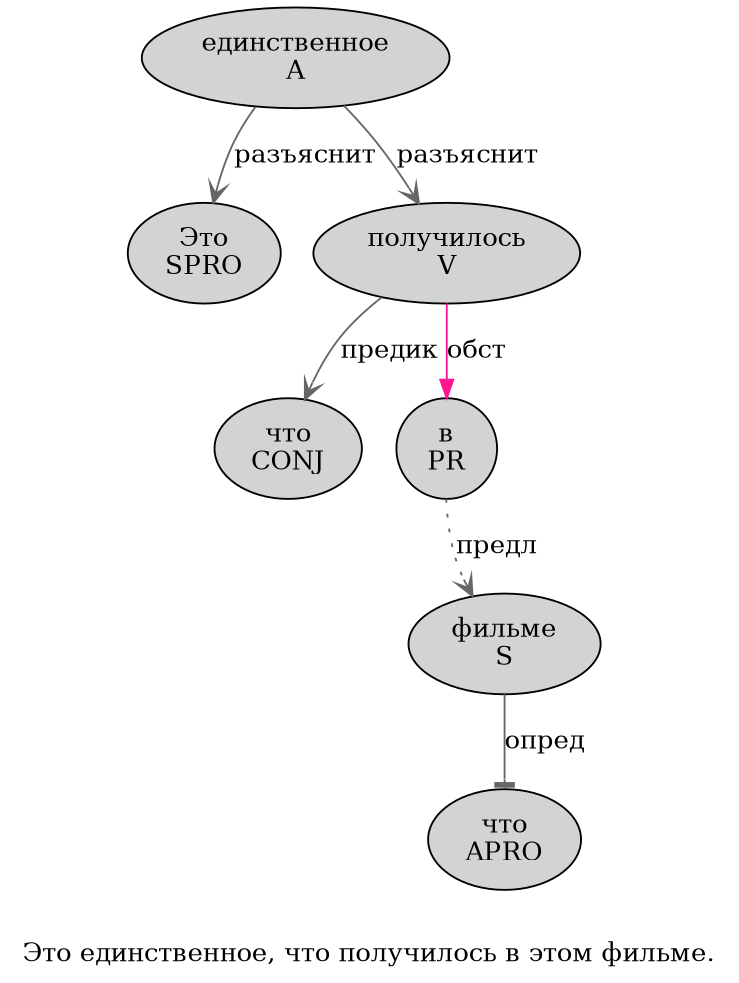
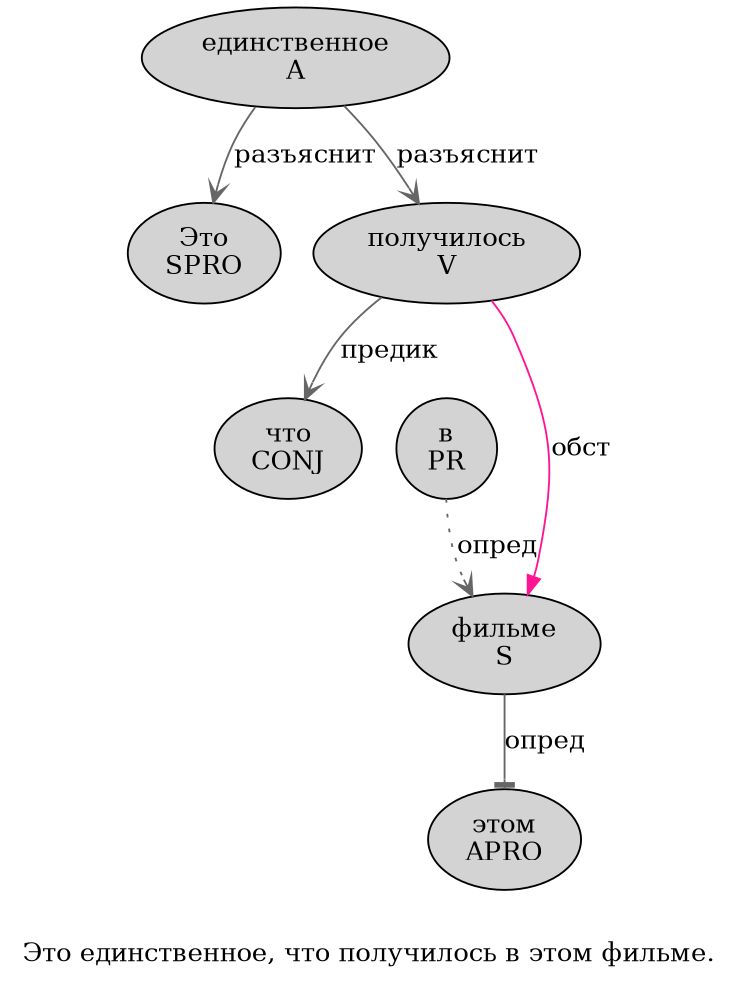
edge "получилось V" -> "в PR": now "получилось V" -> "фильме S"
edge "в PR" -> "фильме S": label "предл" -> "опред"
node "что APRO": label "что APRO" -> "этом APRO"
